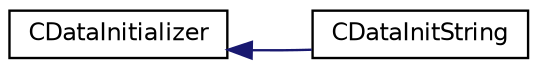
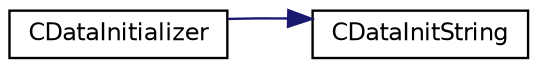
edge "CDataInitString" -> "CDataInitializer": reversed
